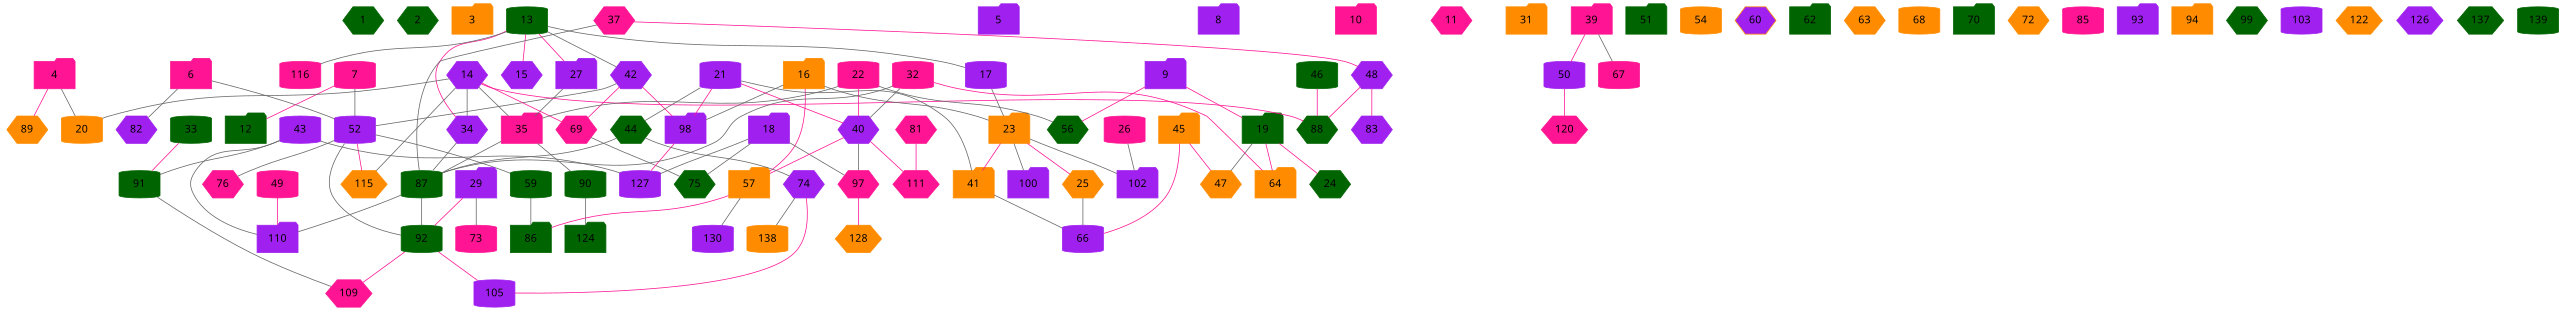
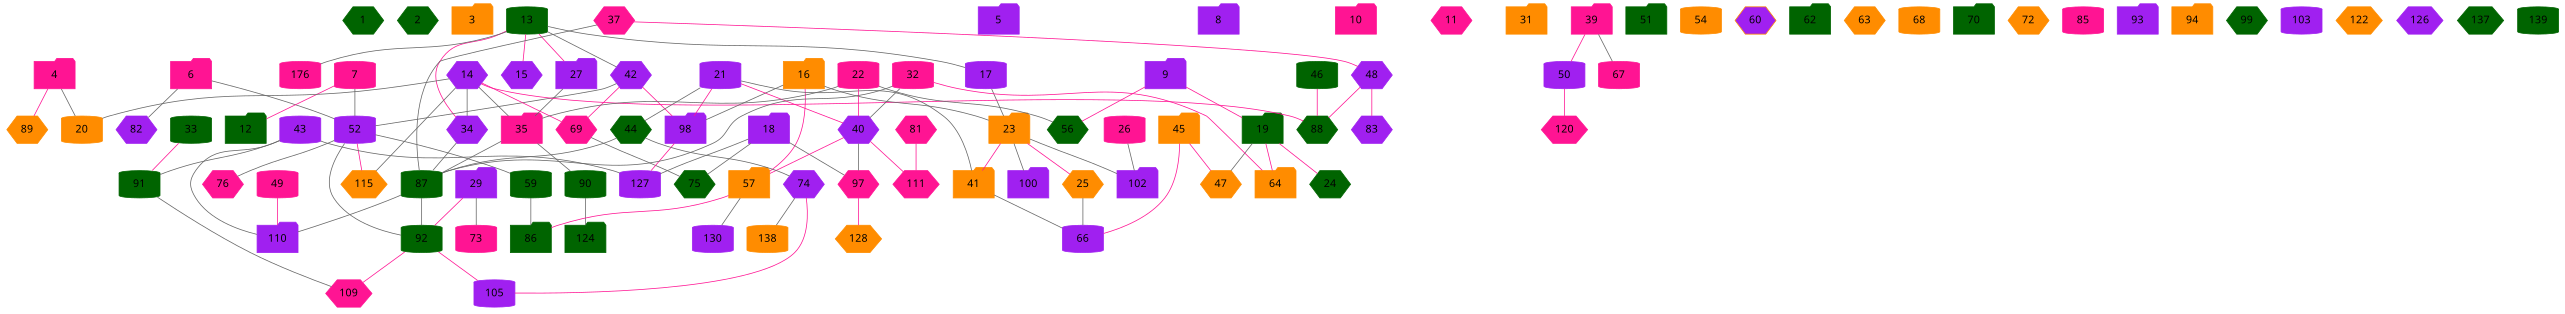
node "116": label "116" -> "176"
